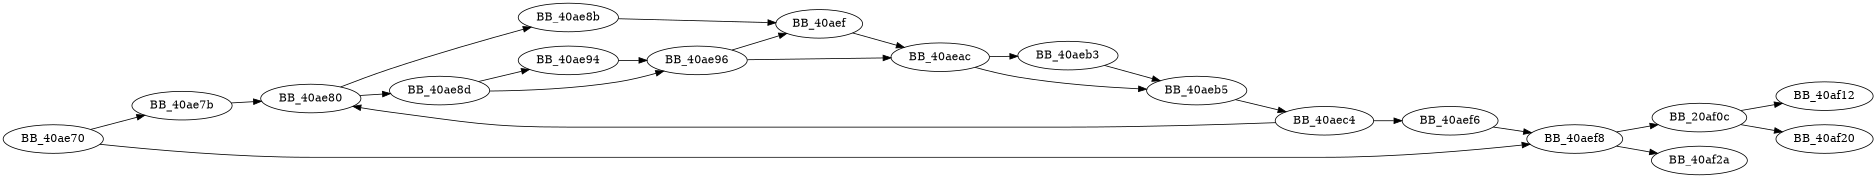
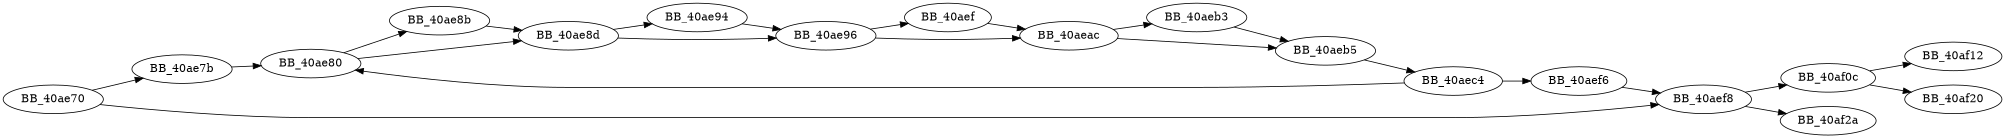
edge "BB_40ae8b" -> "BB_40aef": now "BB_40ae8b" -> "BB_40ae8d"
node "BB_20af0c": label "BB_20af0c" -> "BB_40af0c"
